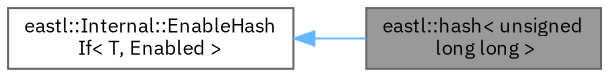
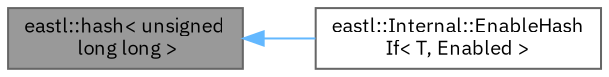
edge "eastl::hash< unsigned long long >" -> "eastl::Internal::EnableHash If< T, Enabled >": reversed
